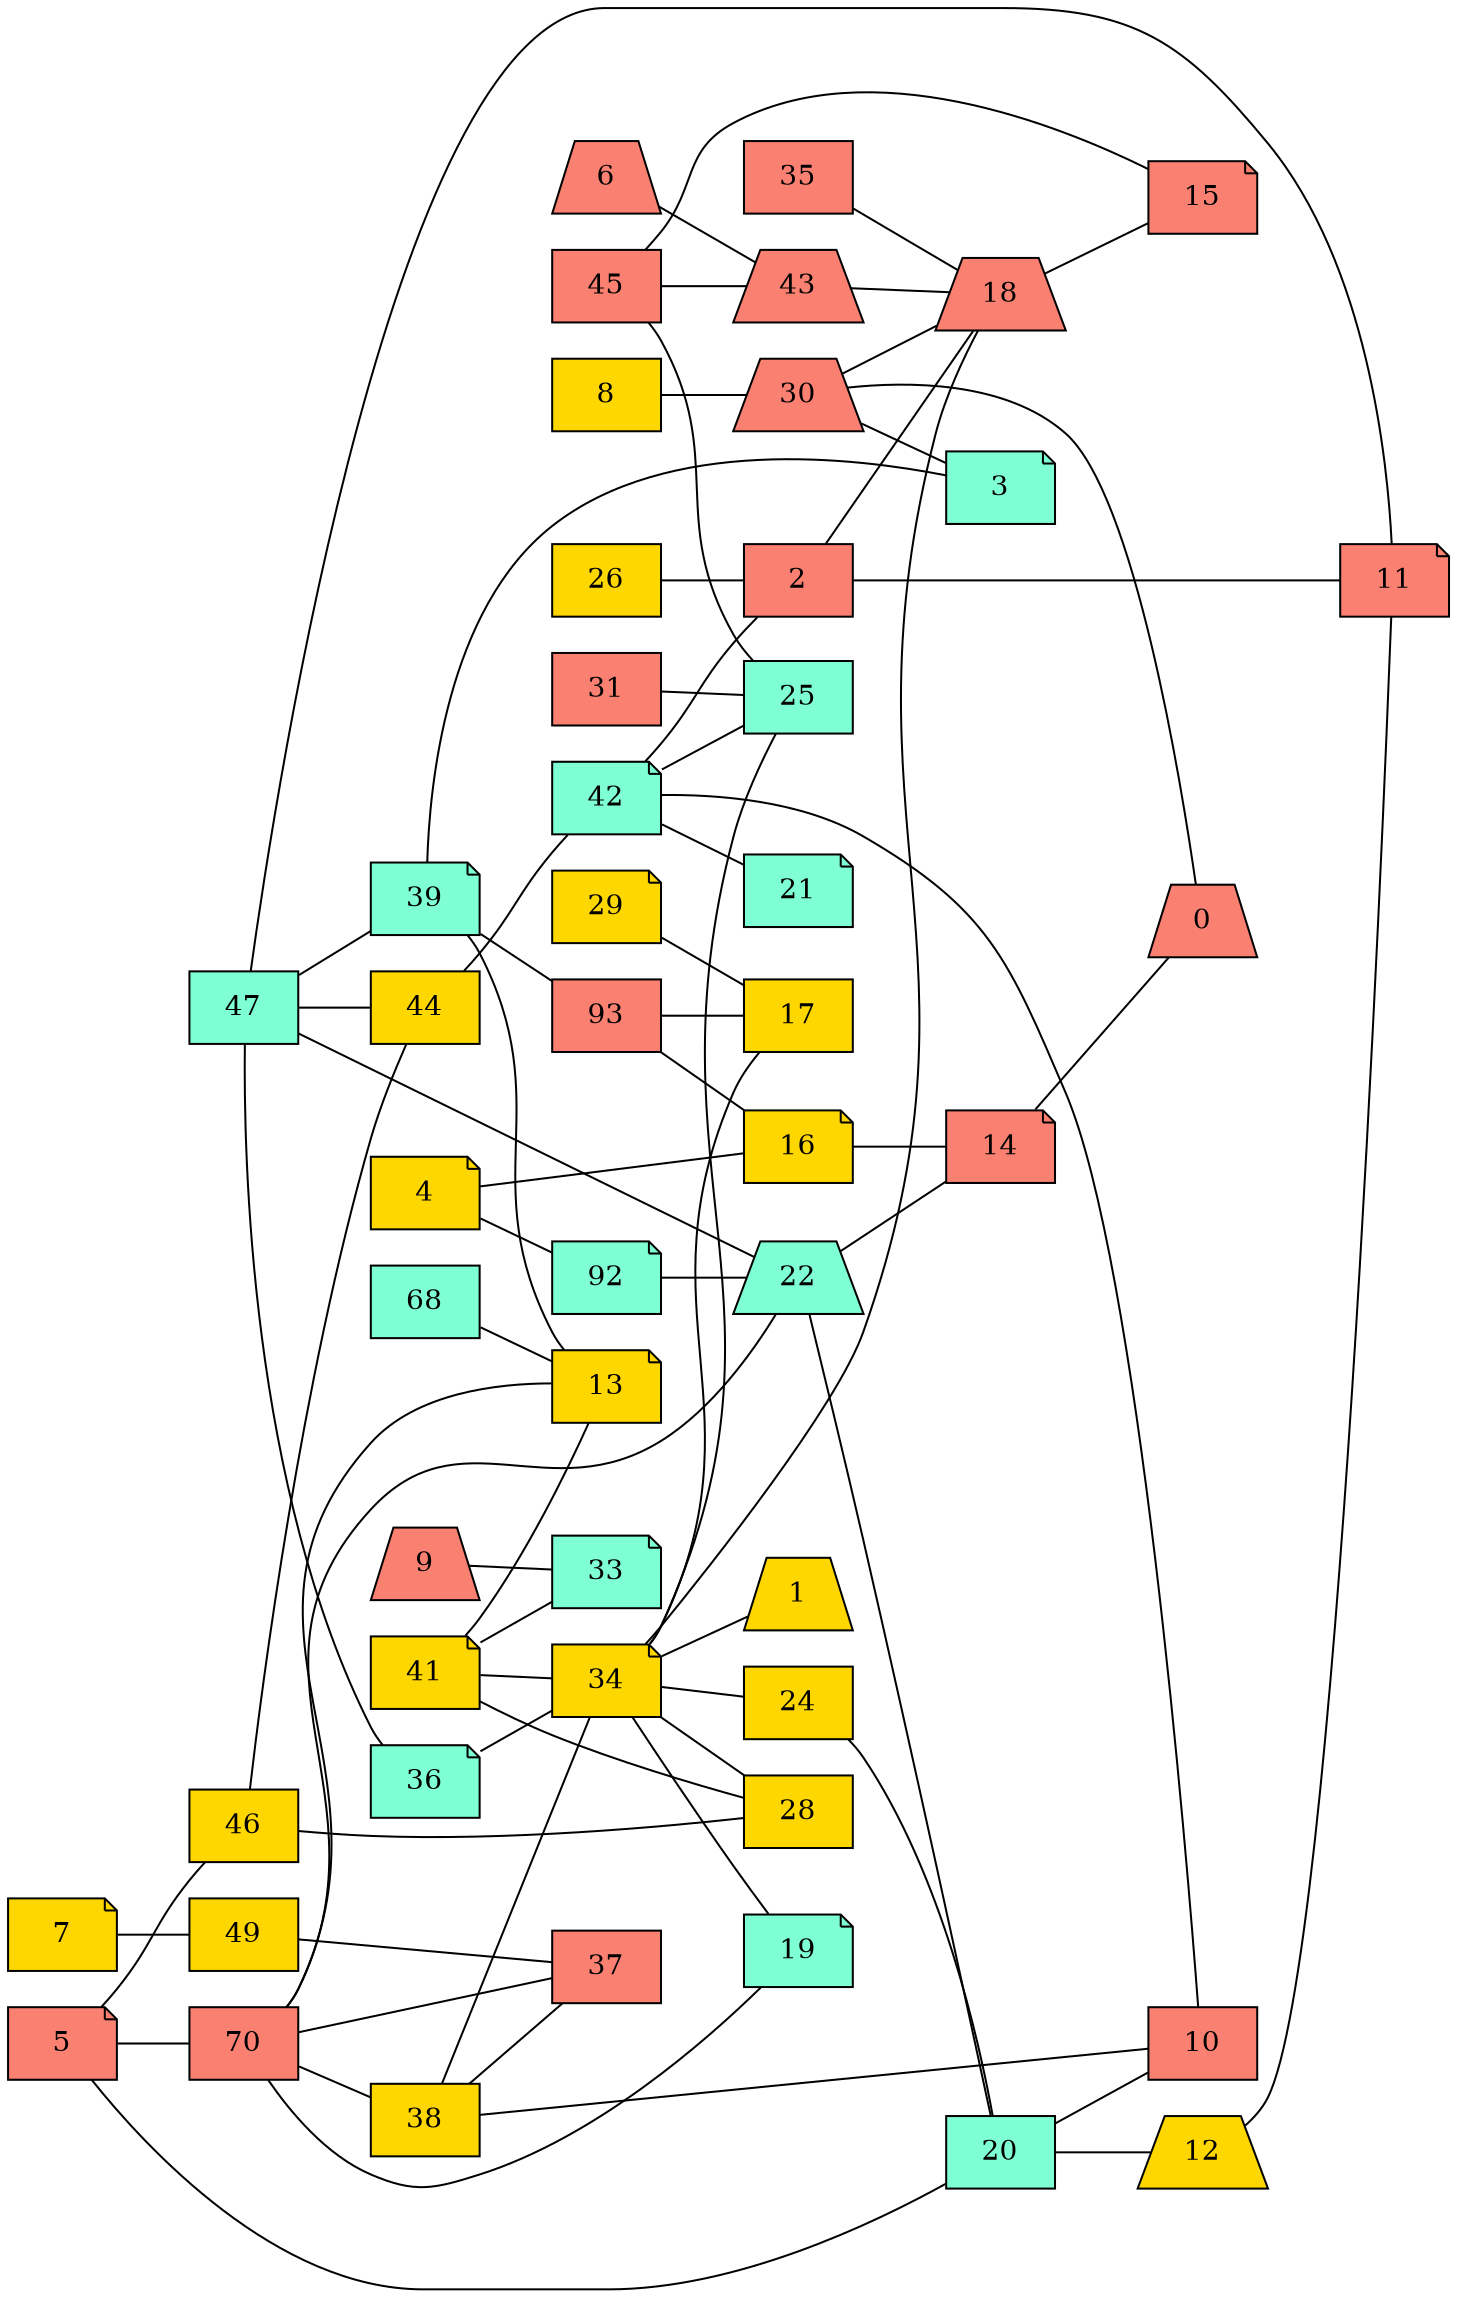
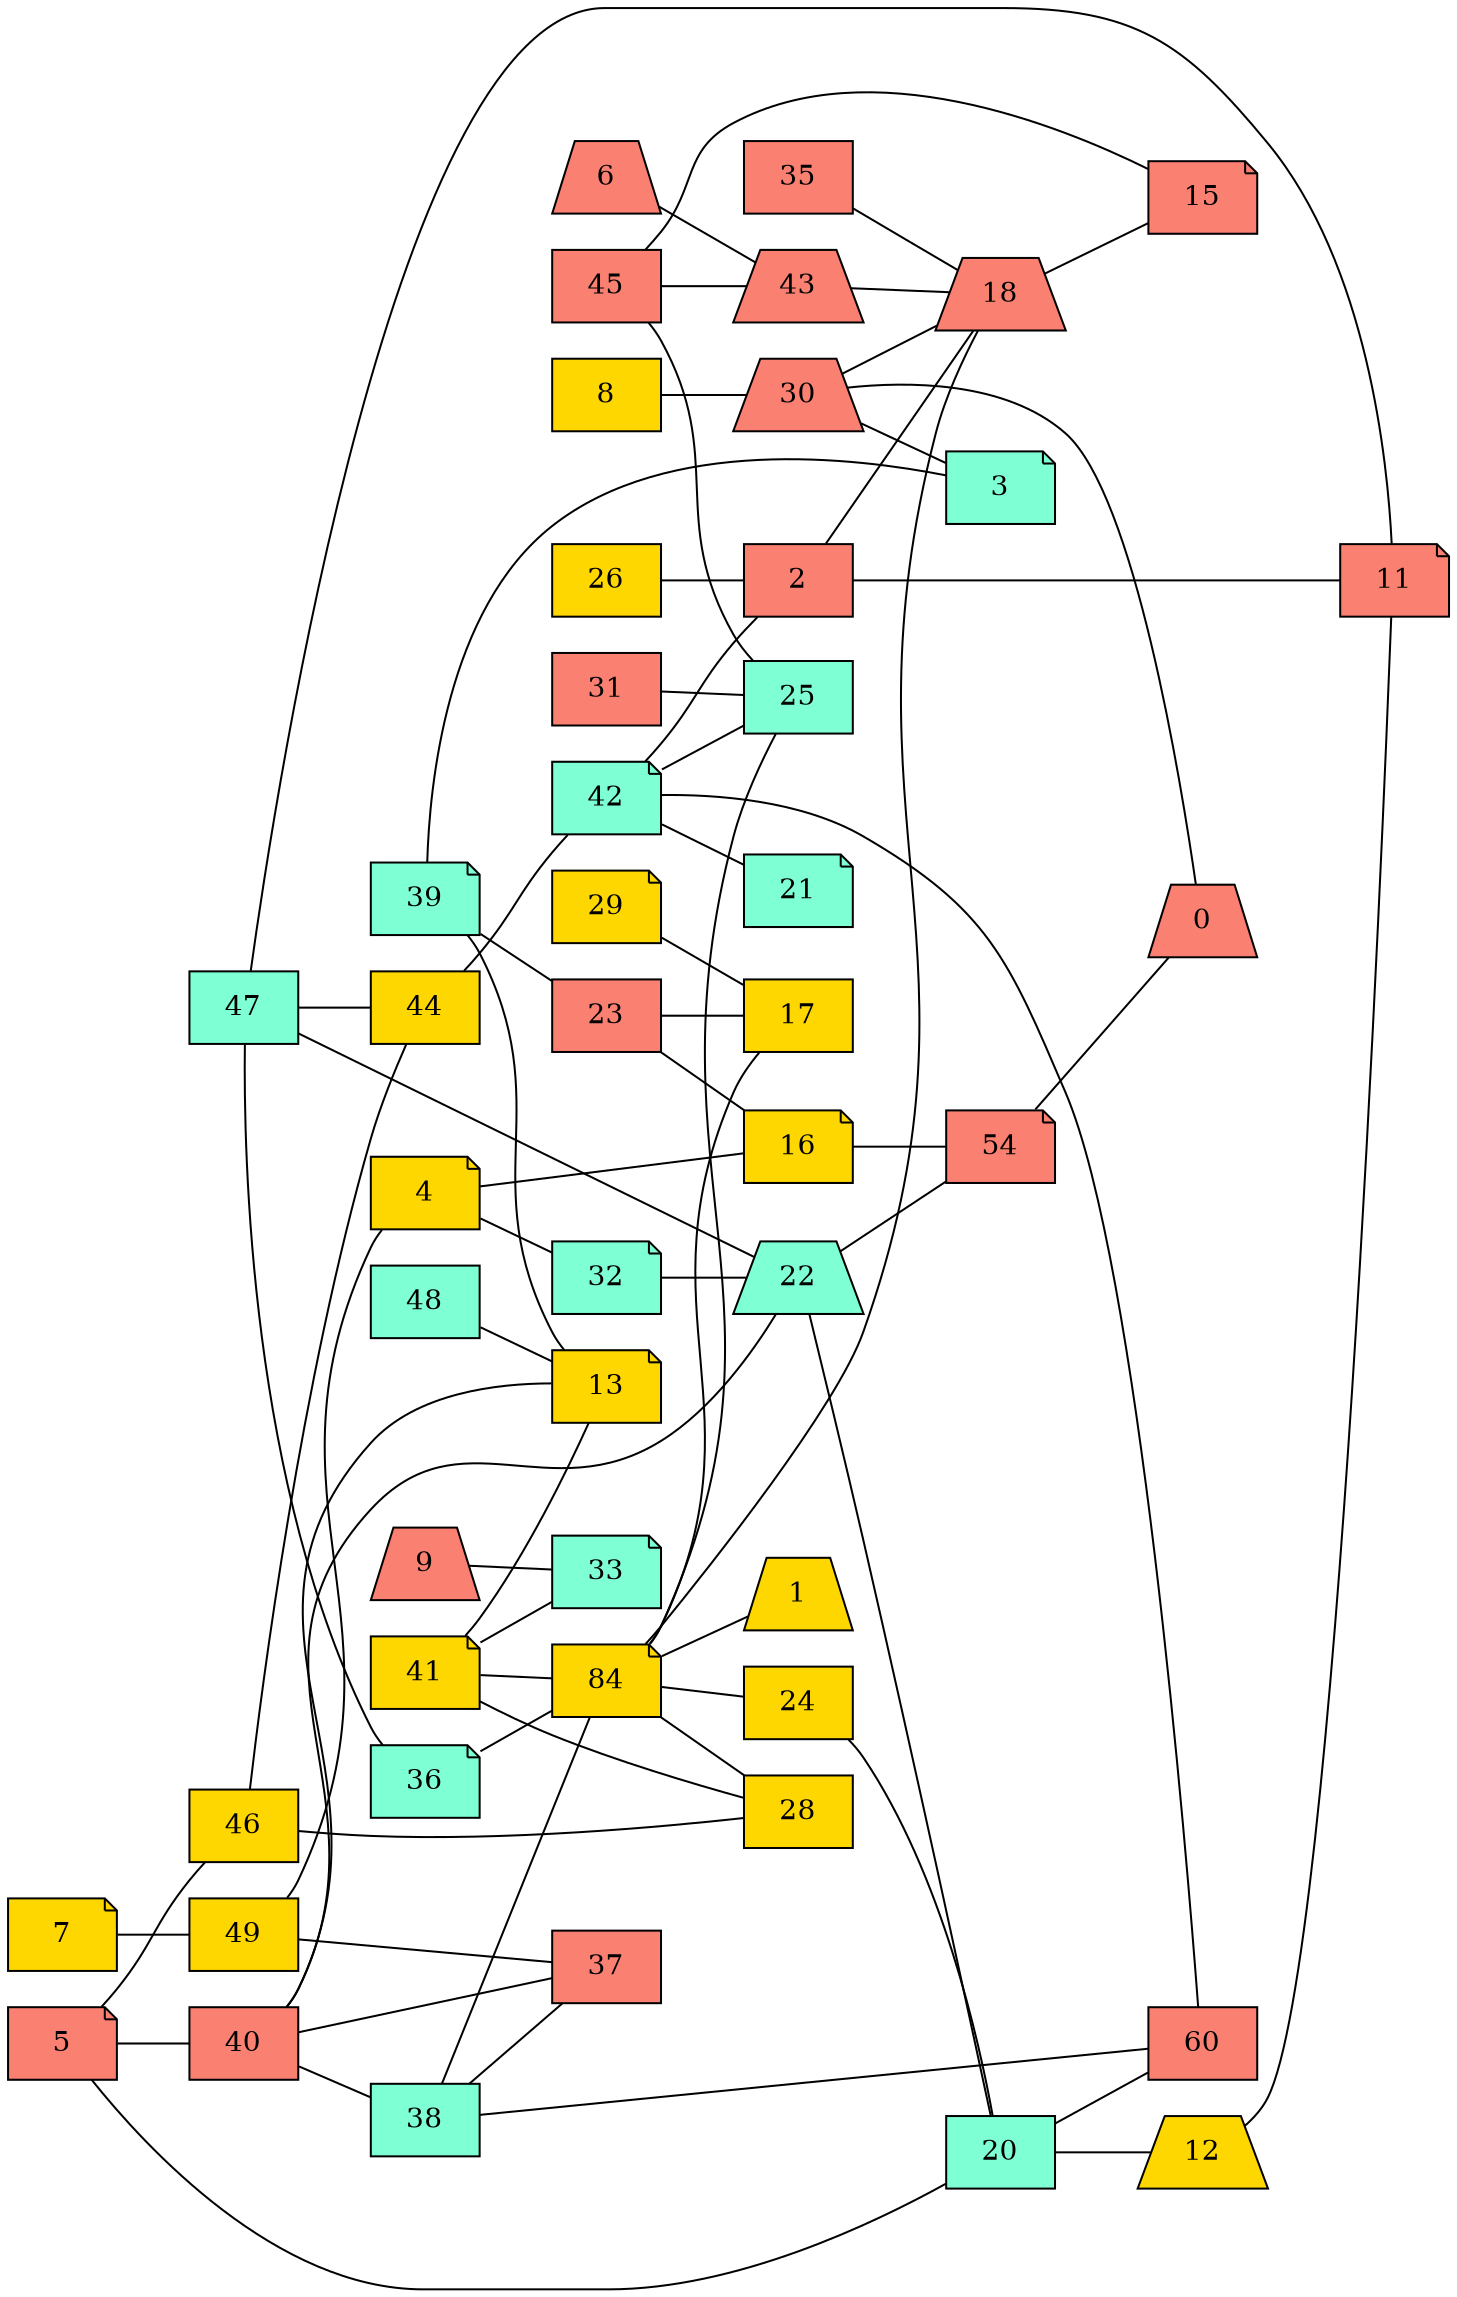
edge "39" -- "47": removed
node "93": label "93" -> "23"
node "14": label "14" -> "54"
node "92": label "92" -> "32"
node "68": label "68" -> "48"
edge "4" -- "49": added
node "34": label "34" -> "84"
node "19": removed
node "70": label "70" -> "40"
node "10": label "10" -> "60"
node "38": fillcolor gold -> aquamarine
